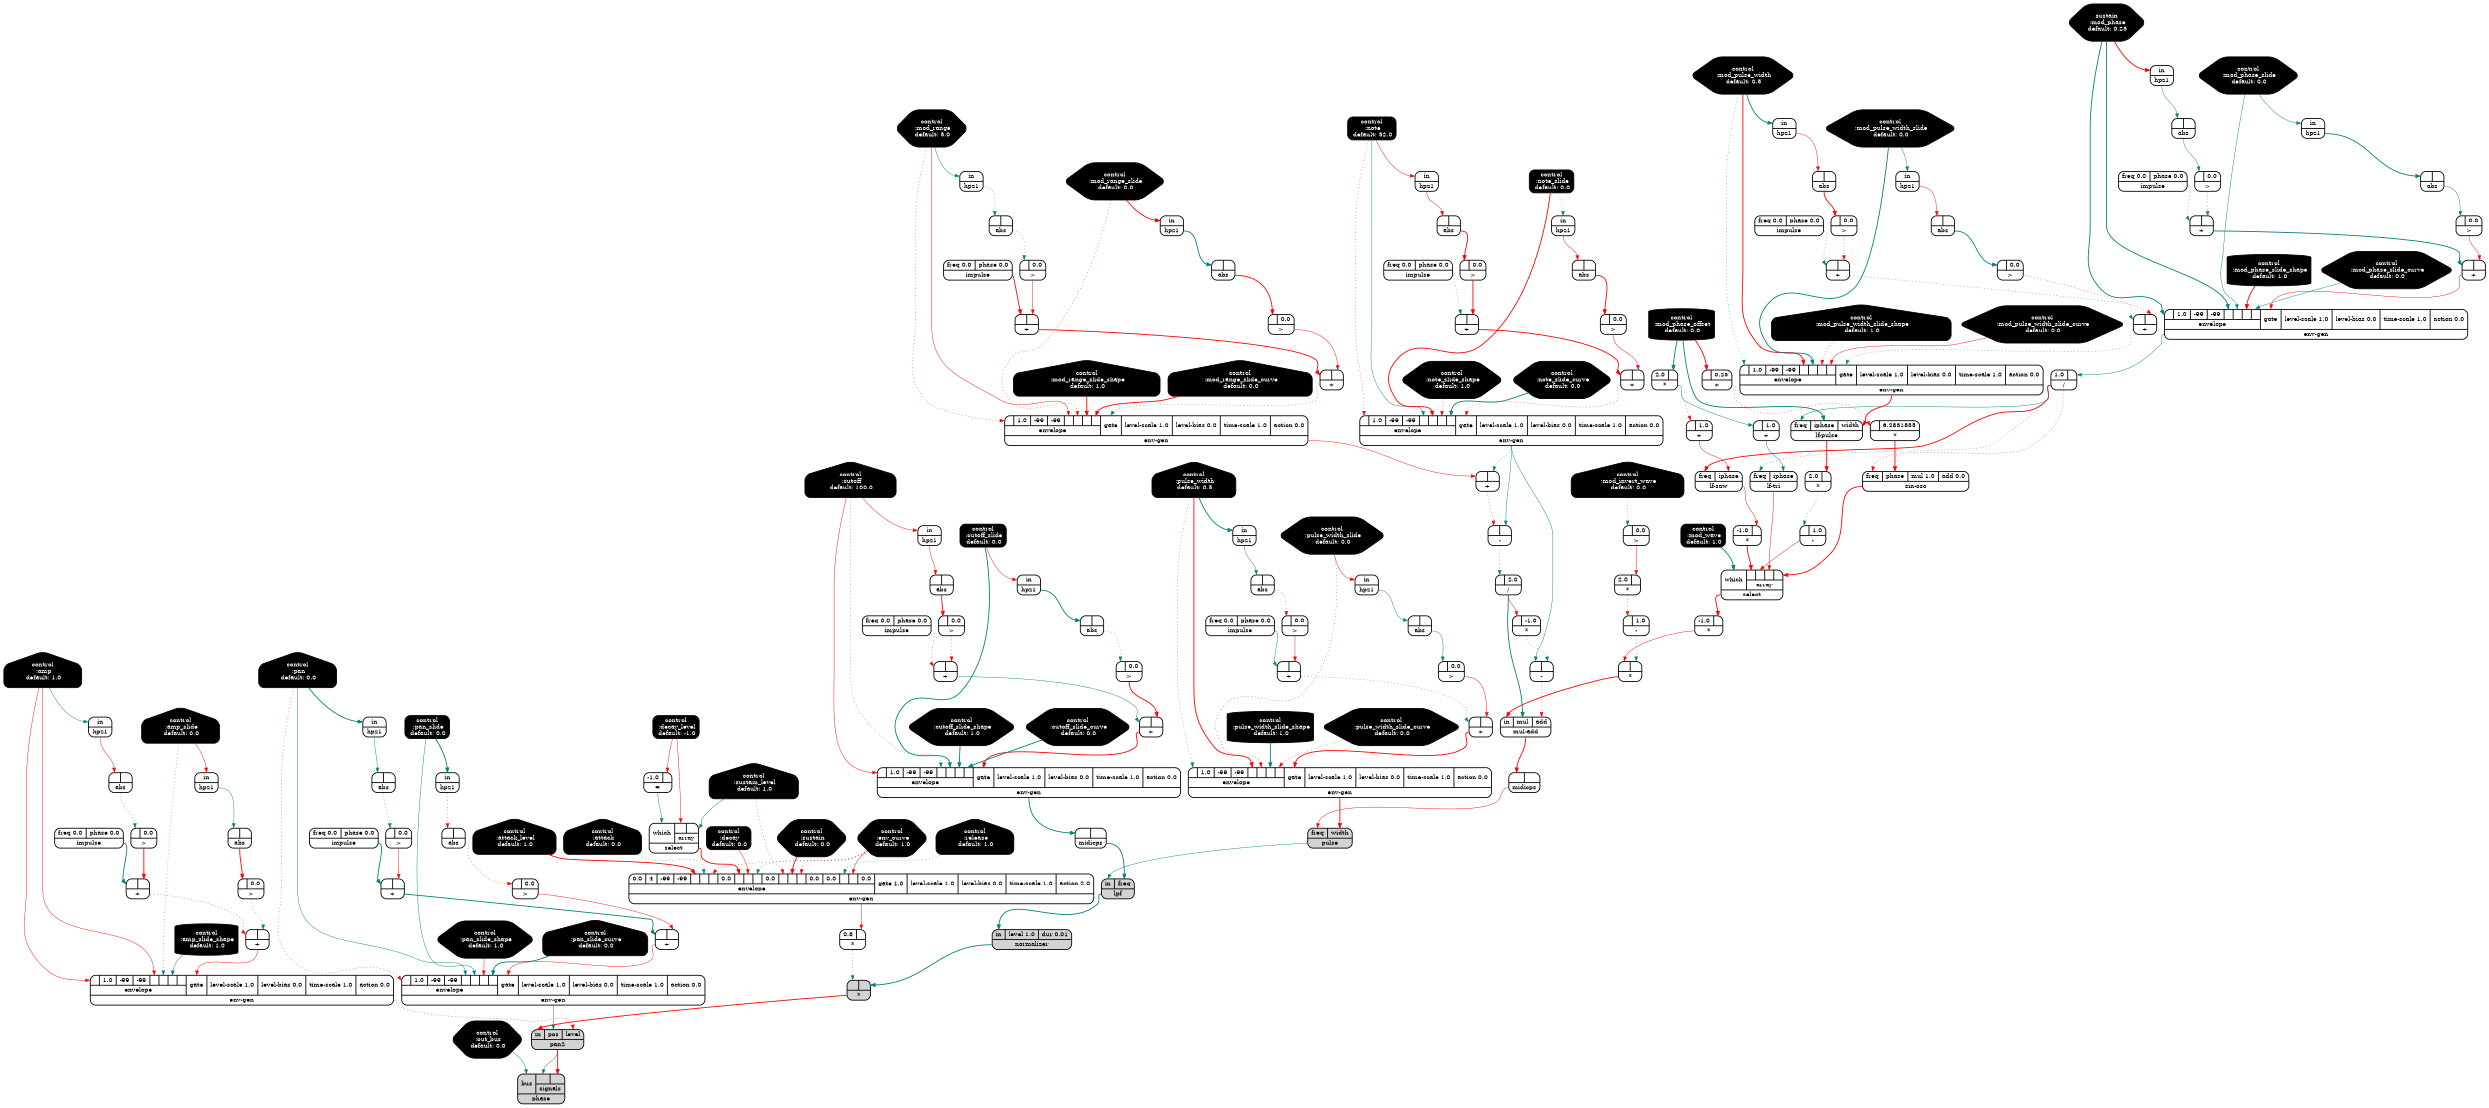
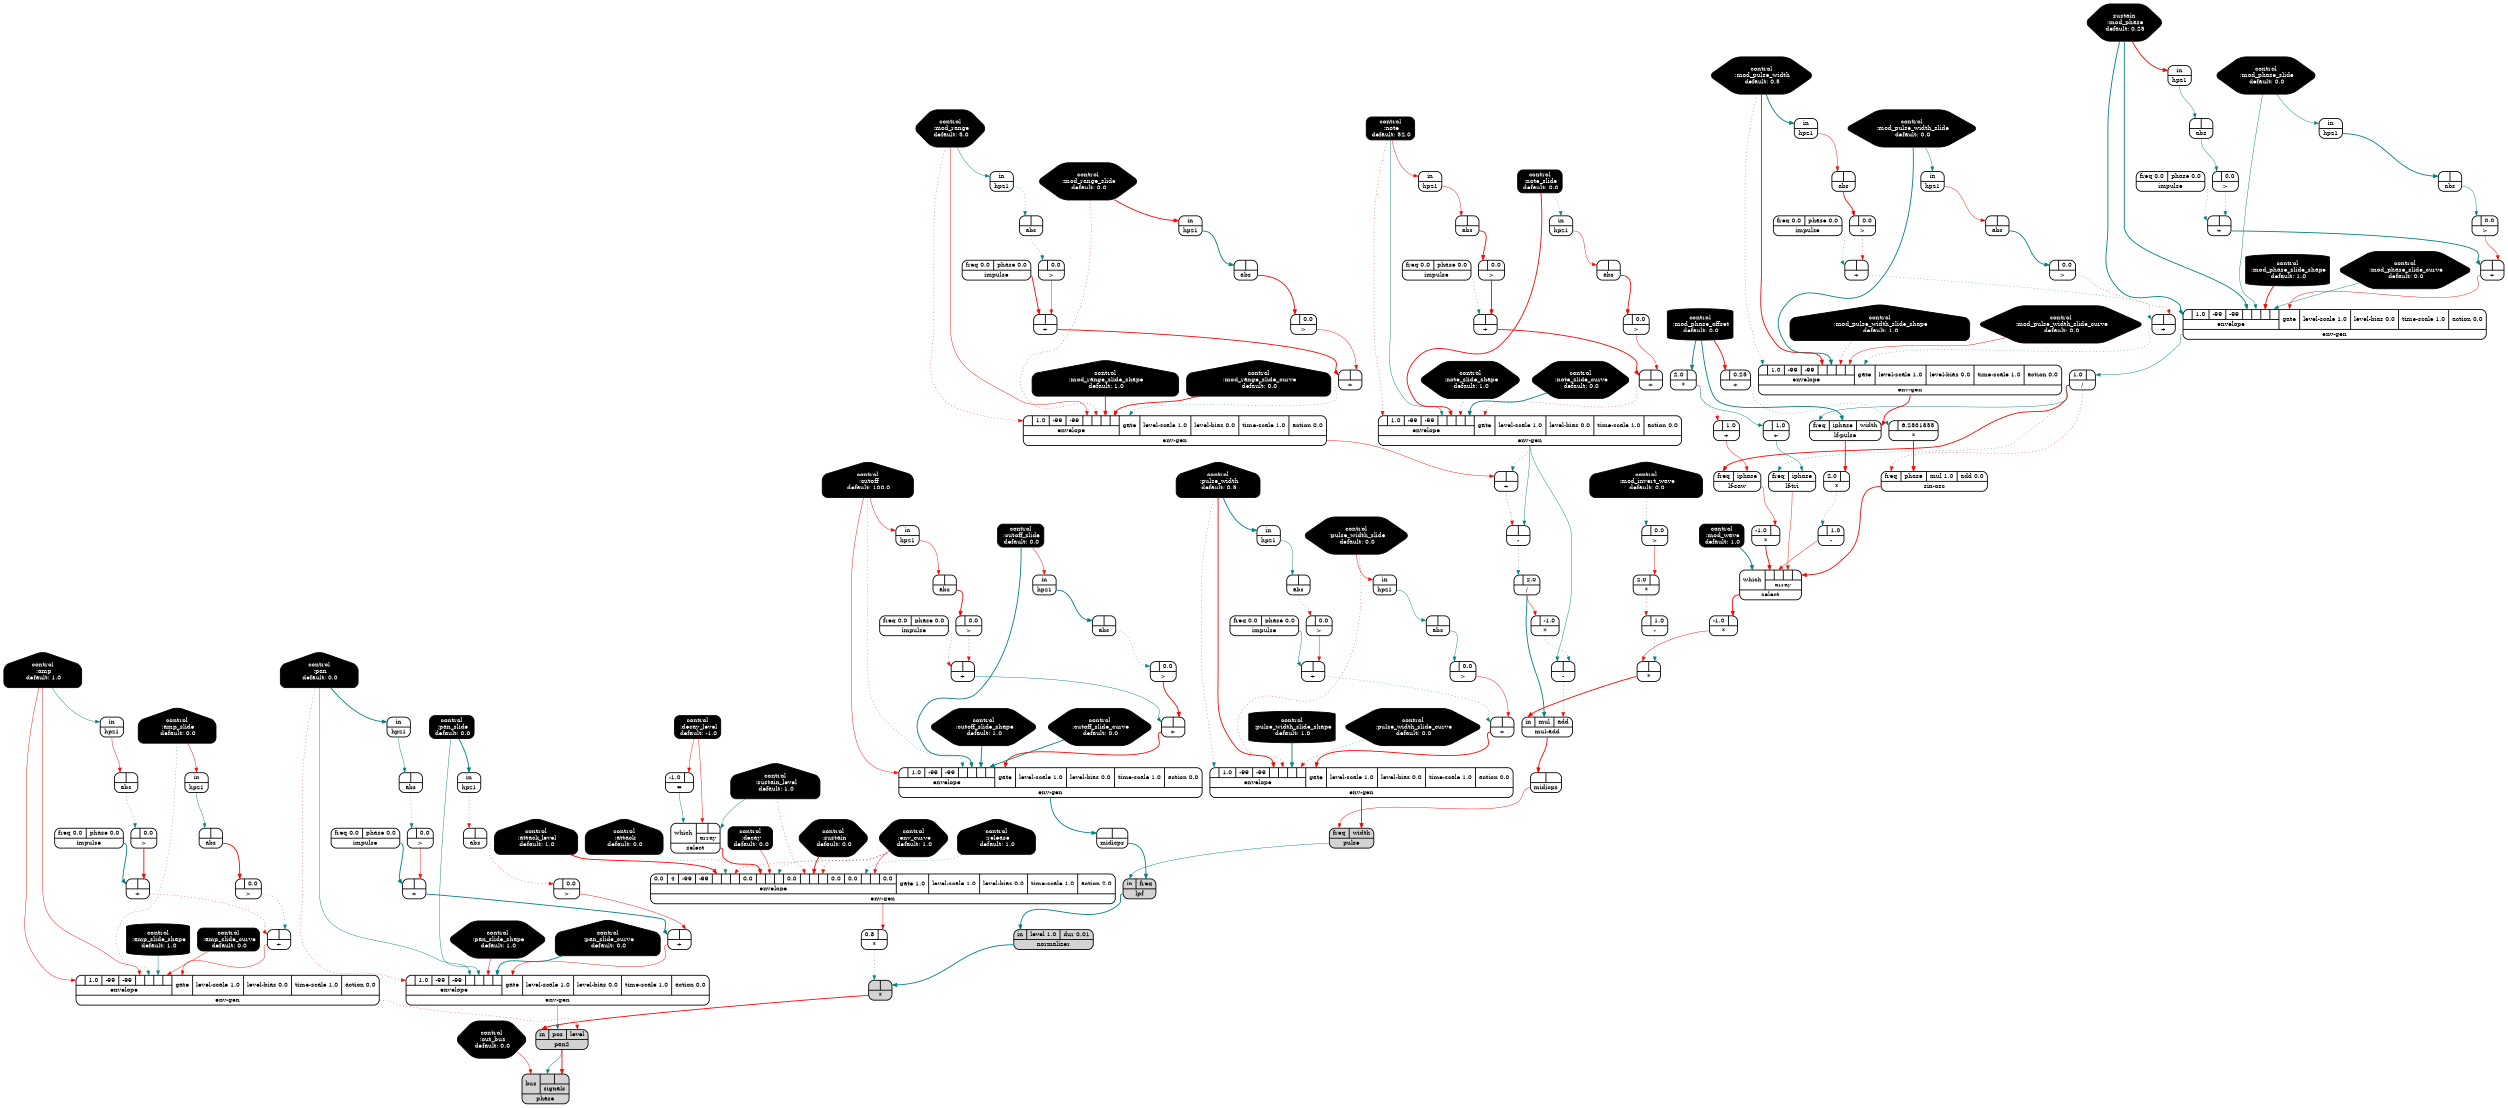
edge "0.25" -> "6.2831855": color red -> teal
node "control :amp_slide_curve default: 0.0": added
edge "control :out_bus default: 0.0" -> "bus": color teal -> red
